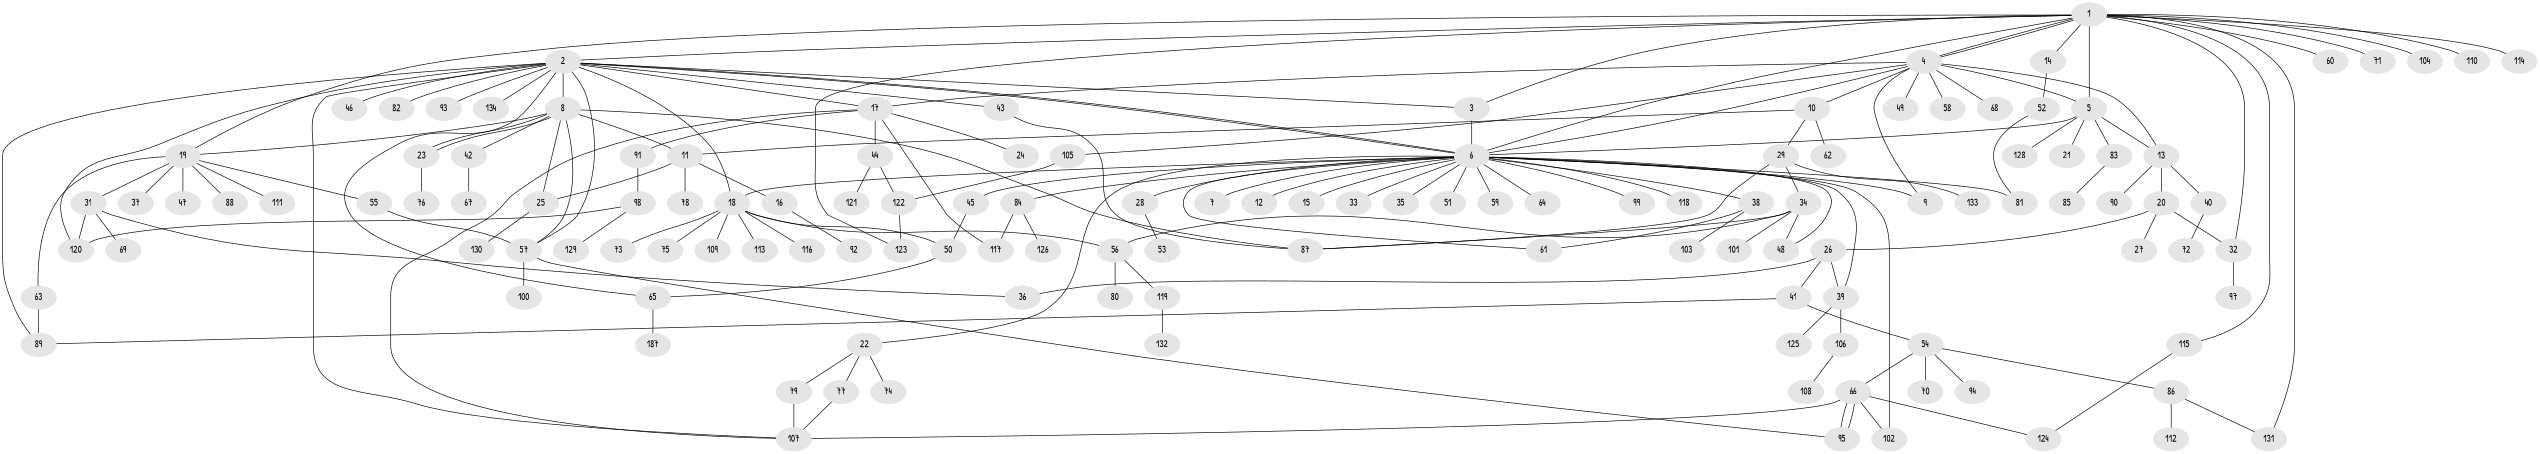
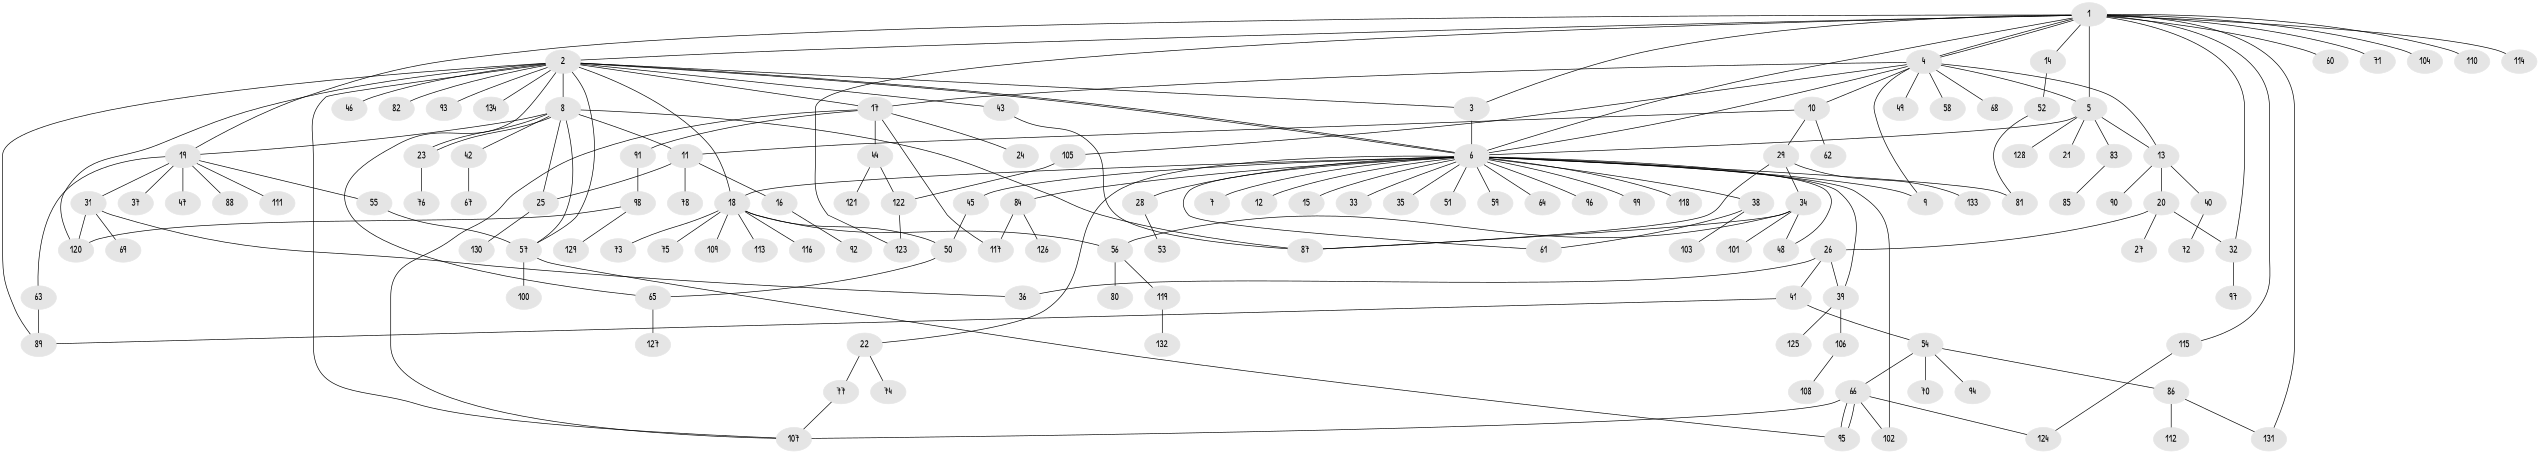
node "96": added
node "187": label "187" -> "127"
node "79": removed
